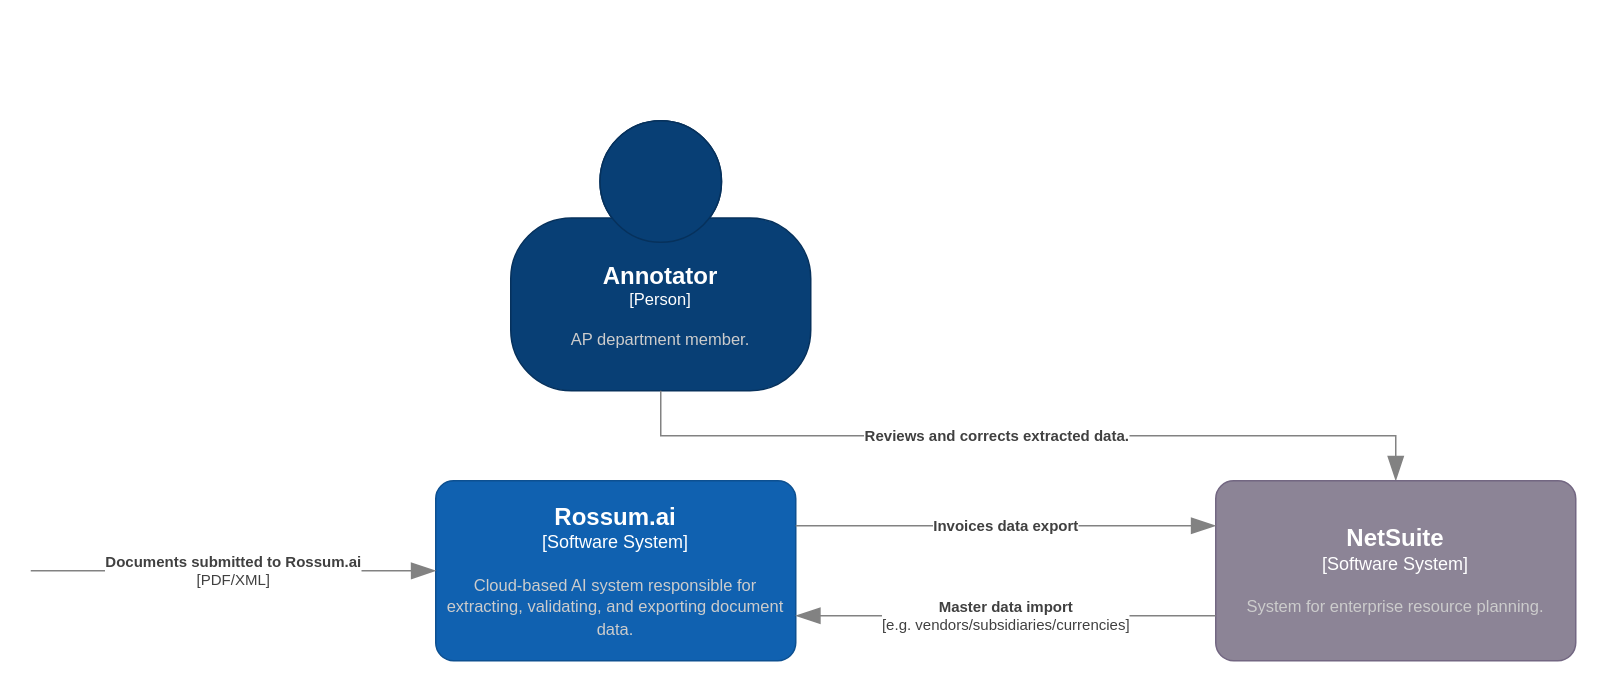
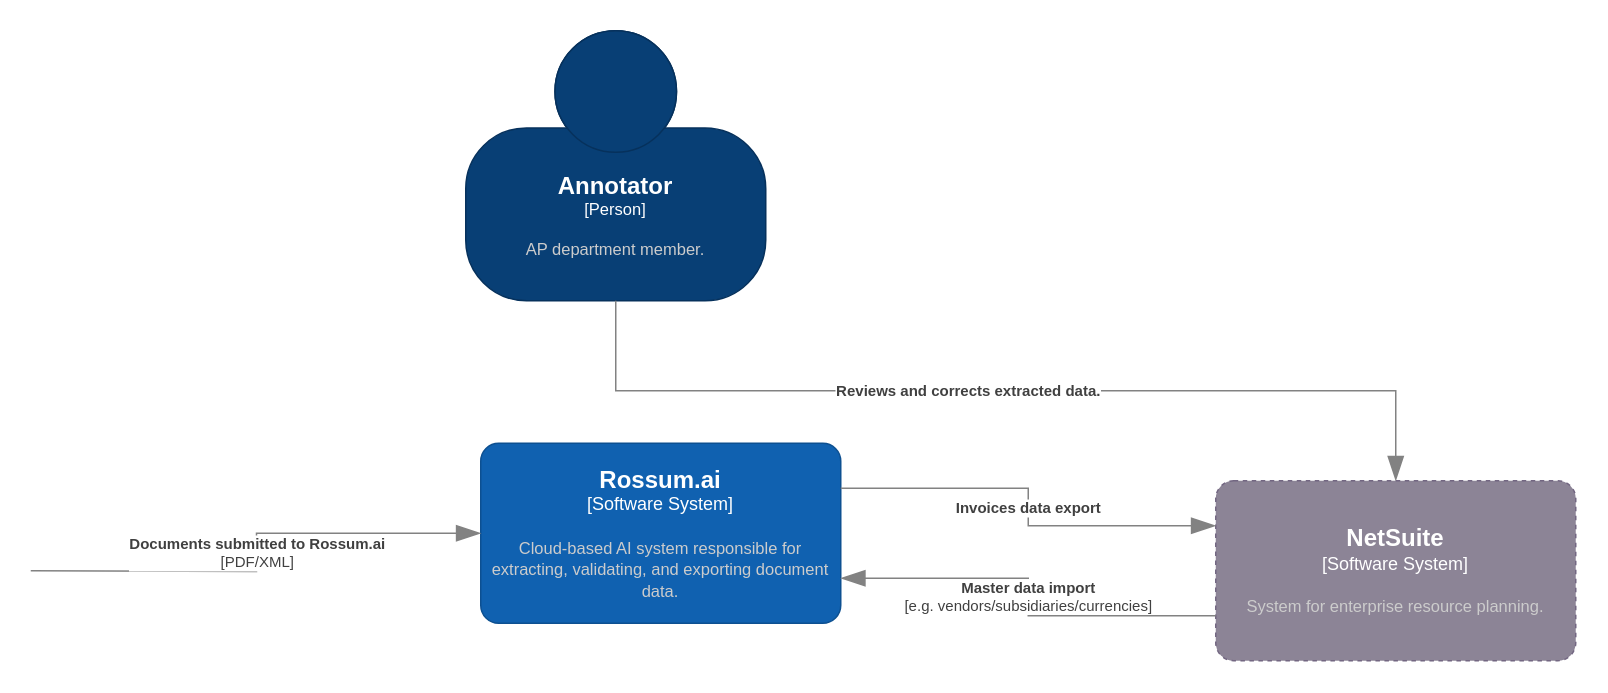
node "Annotator [Person] AP department member.": moved (661, 256) -> (616, 166)
node "Rossum.ai [Software System] Cloud-based AI system responsible for extracting, validating, and exporting document data.": moved (616, 571) -> (661, 533)
node "NetSuite [Software System] System for enterprise resource planning.": style solid -> dashed
